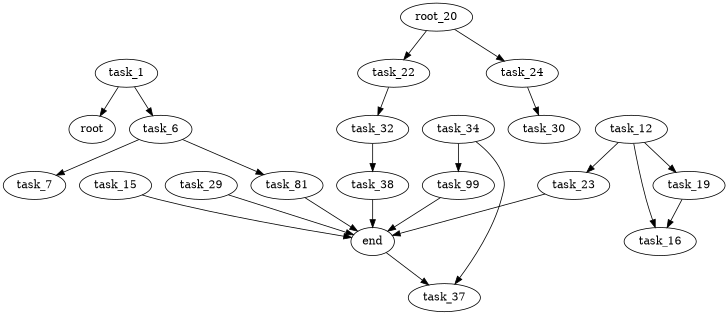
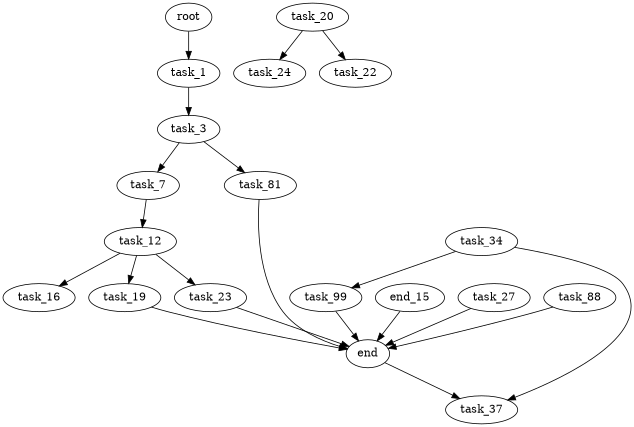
node "root_20": label "root_20" -> "task_20"
edge "task_1" -> "root": reversed
node "task_6": label "task_6" -> "task_3"
node "task_32": removed
node "task_30": removed
node "task_15": label "task_15" -> "end_15"
node "task_29": label "task_29" -> "task_27"
node "task_38": label "task_38" -> "task_88"
edge "task_7" -> "task_12": added
edge "task_19" -> "task_16": now "task_19" -> "end"
